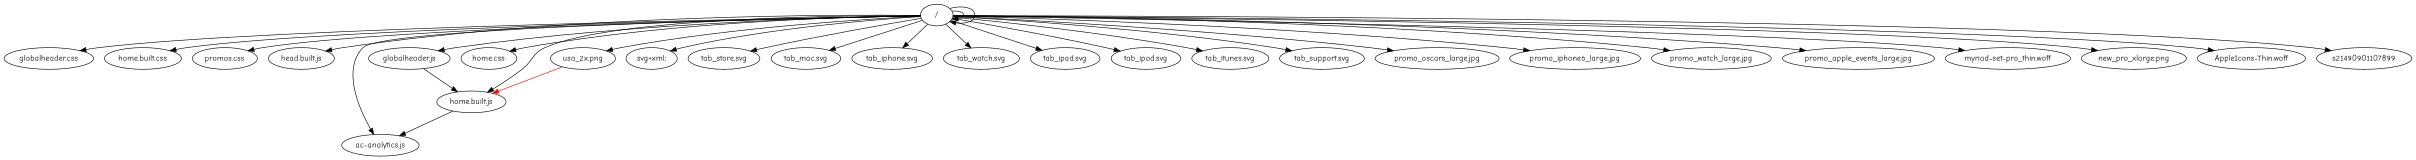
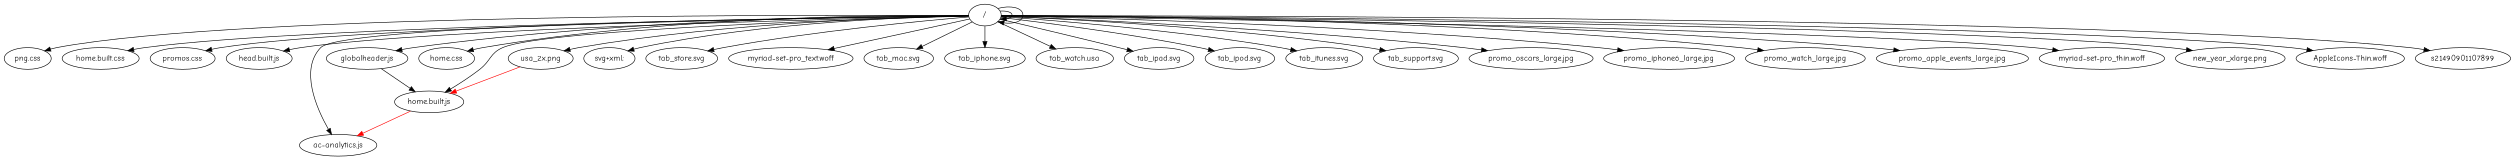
node "globalheader.css": label "globalheader.css" -> "png.css"
node "myriad-set-pro_text.woff": added
node "tab_watch.svg": label "tab_watch.svg" -> "tab_watch.usa"
node "new_pro_xlarge.png": label "new_pro_xlarge.png" -> "new_year_xlarge.png"
edge "home.built.js" -> "ac-analytics.js": color black -> red
